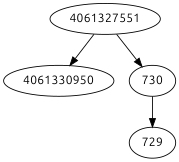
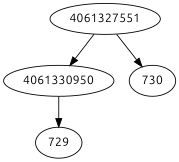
edge "730" -> "729": now "4061330950" -> "729"
